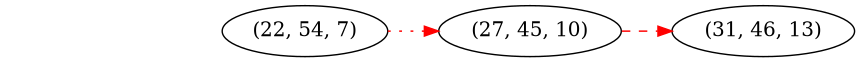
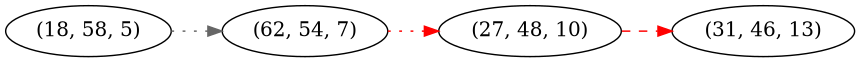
node "(18, 58, 5)": added
node "(22, 54, 7)": label "(22, 54, 7)" -> "(62, 54, 7)"
node "(27, 45, 10)": label "(27, 45, 10)" -> "(27, 48, 10)"
